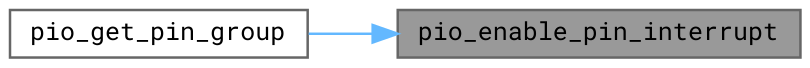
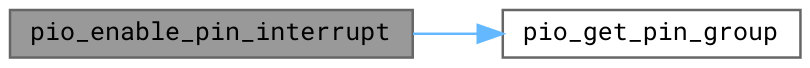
edge "pio_get_pin_group" -> "pio_enable_pin_interrupt": reversed
